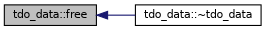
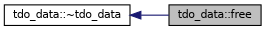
edge "tdo_data::~tdo_data" -> "tdo_data::free": reversed
